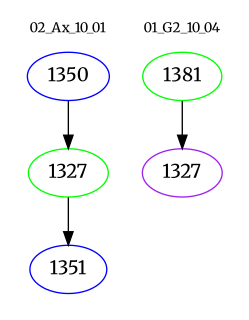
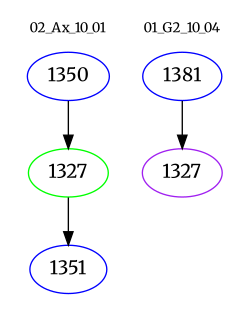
node "1381": color green -> blue
